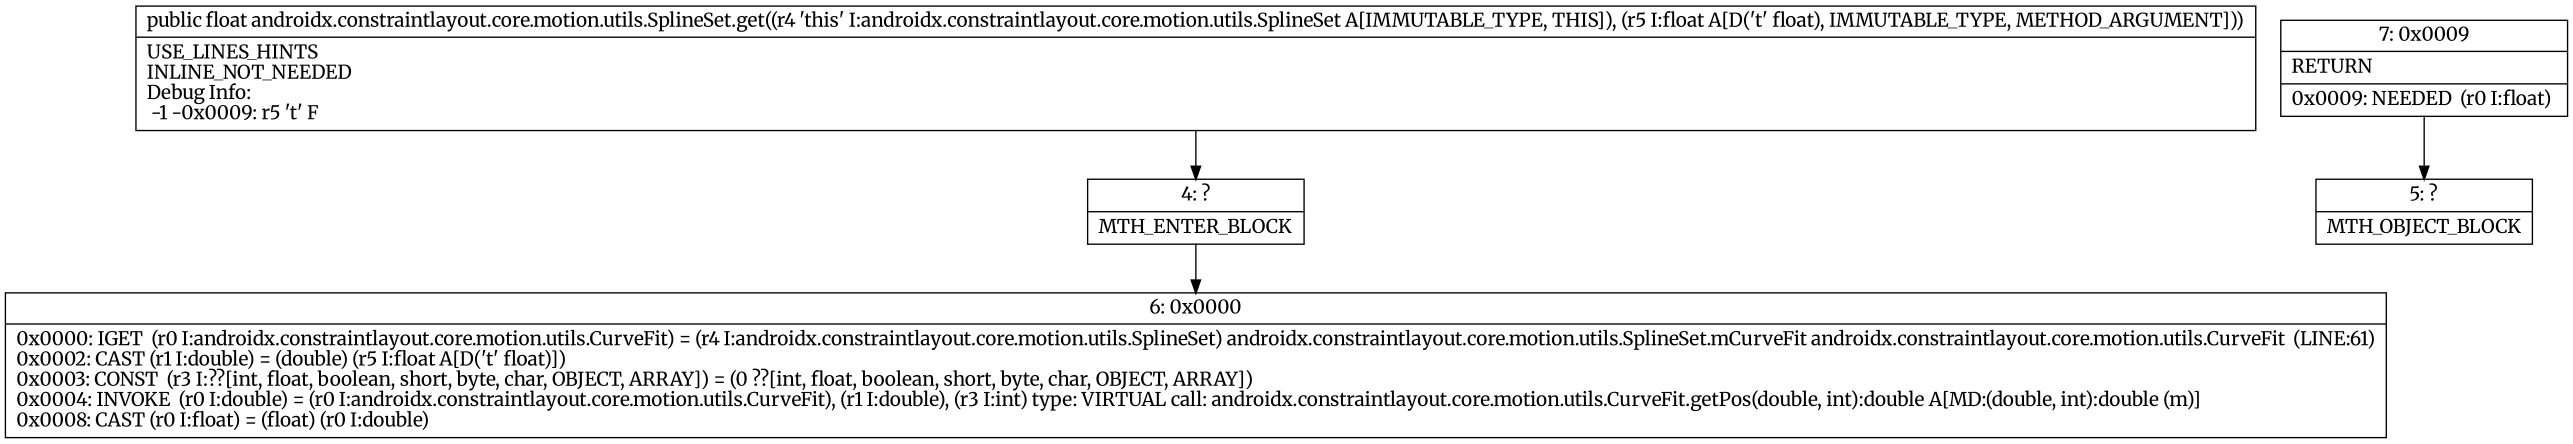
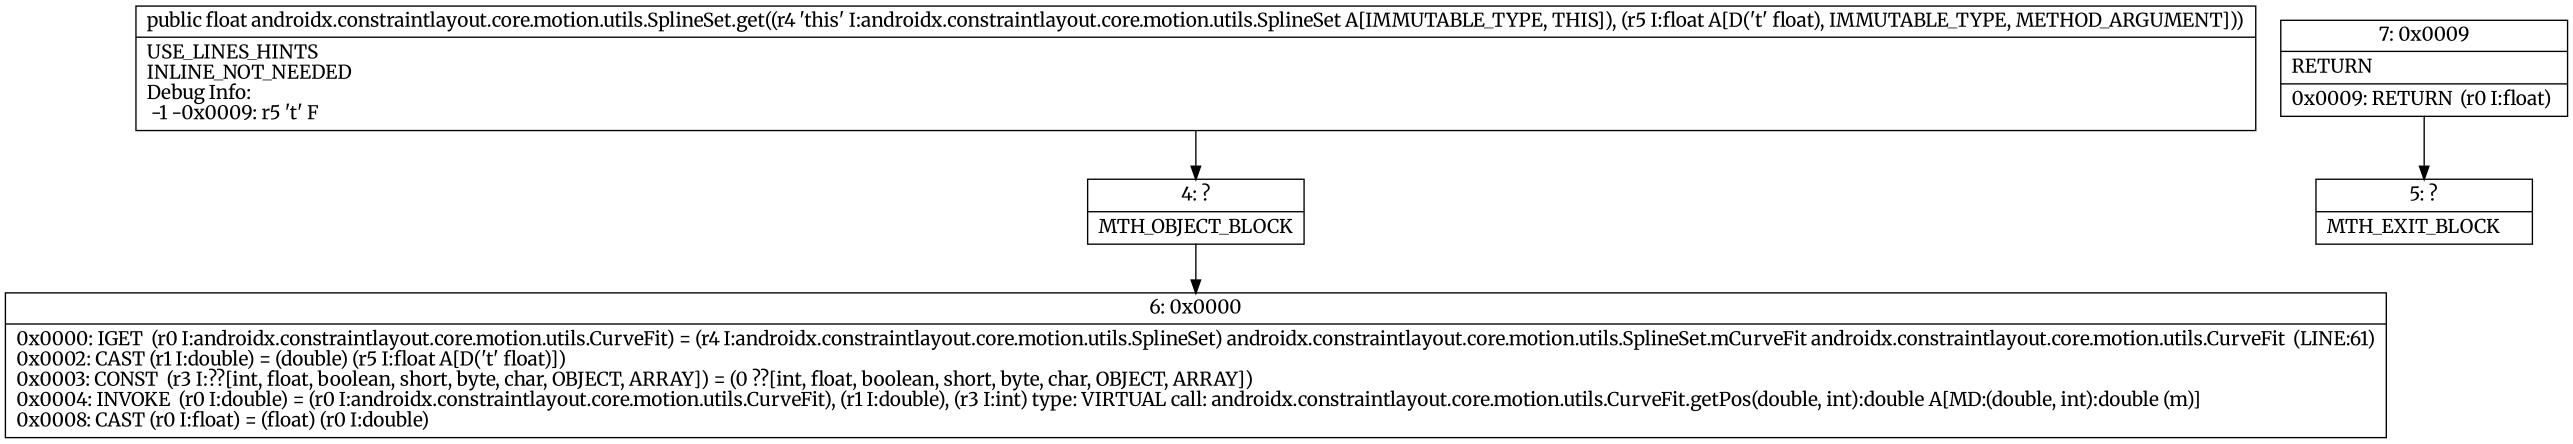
node "7: 0x0009": text "0x0009: NEEDED  (r0 I:float)" -> "0x0009: RETURN  (r0 I:float)"
node "4: ?": text "MTH_ENTER_BLOCK" -> "MTH_OBJECT_BLOCK"
node "5: ?": text "MTH_OBJECT_BLOCK" -> "MTH_EXIT_BLOCK"
